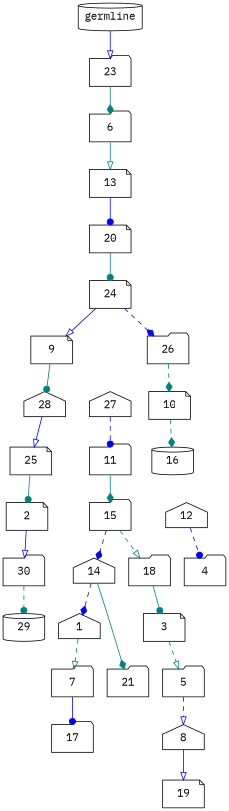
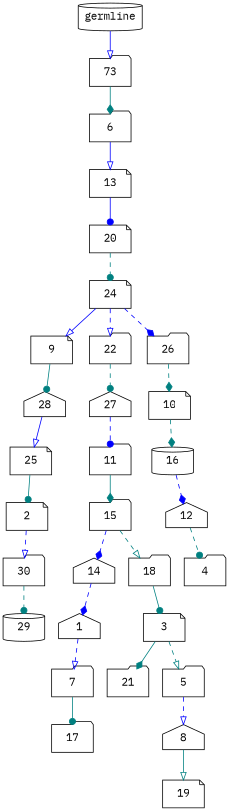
node "23": label "23" -> "73"
edge "6" -> "13": color teal -> blue
edge "20" -> "24": style solid -> dashed
node "22": added
edge "16" -> "12": added
edge "2" -> "30": style solid -> dashed
edge "12" -> "4": color blue -> teal
edge "14" -> "21": now "3" -> "21"
edge "1" -> "7": color teal -> blue
edge "7" -> "17": color blue -> teal
edge "8" -> "19": color blue -> teal
